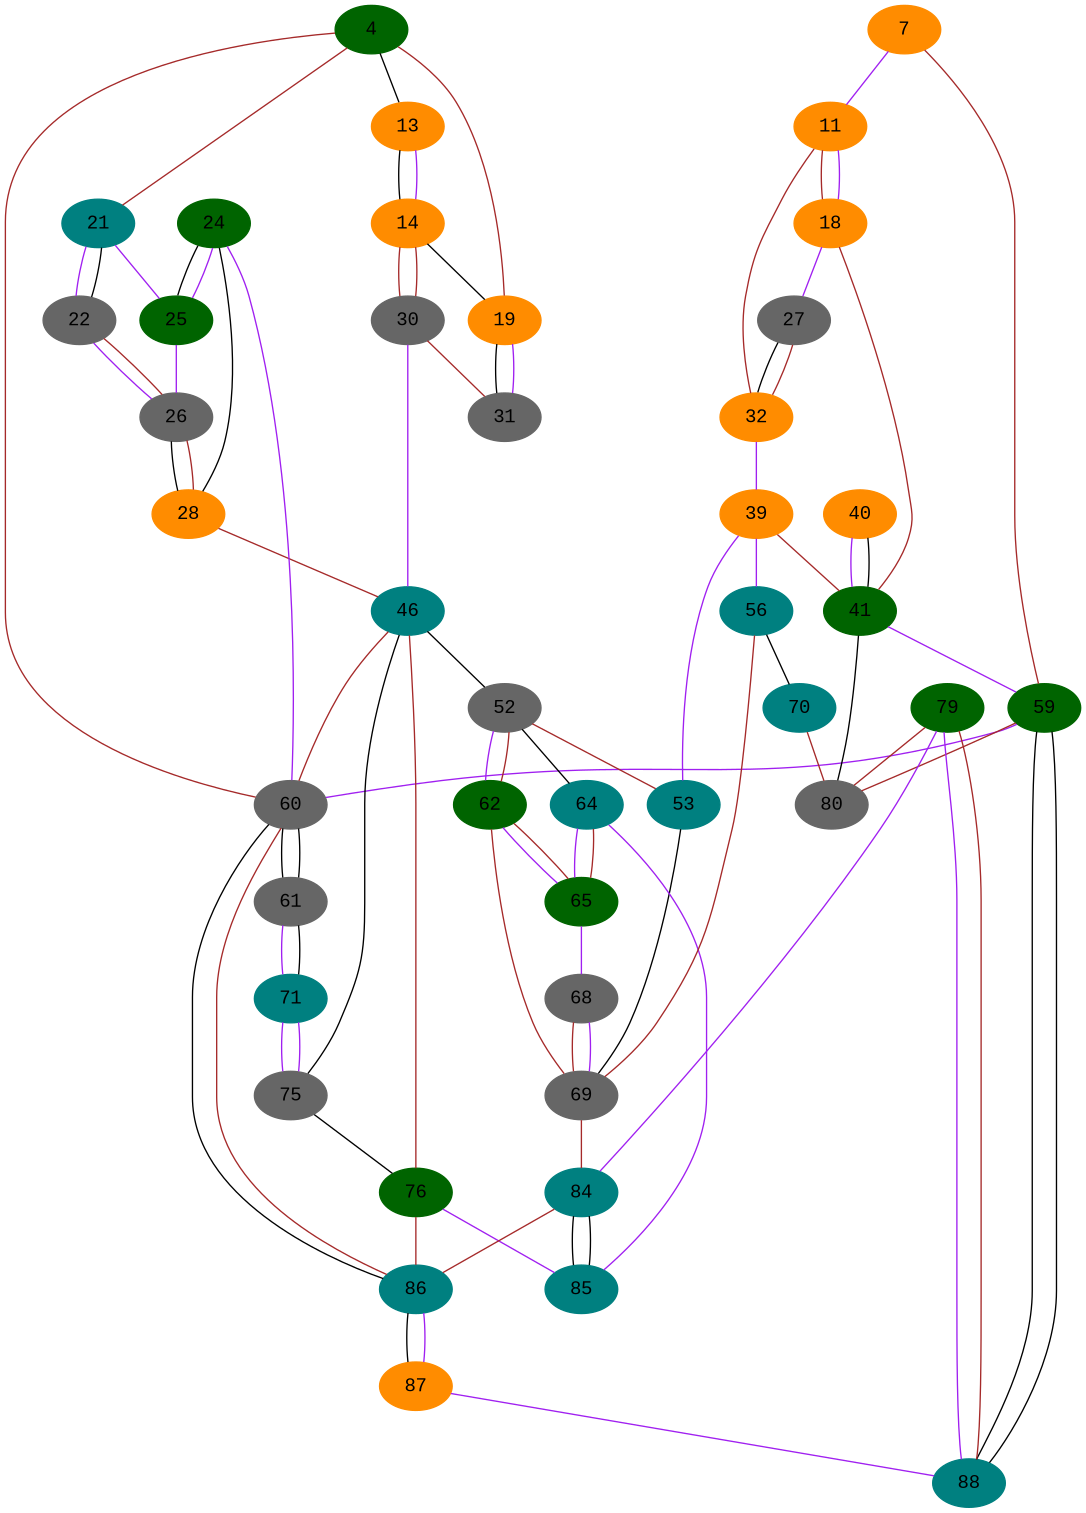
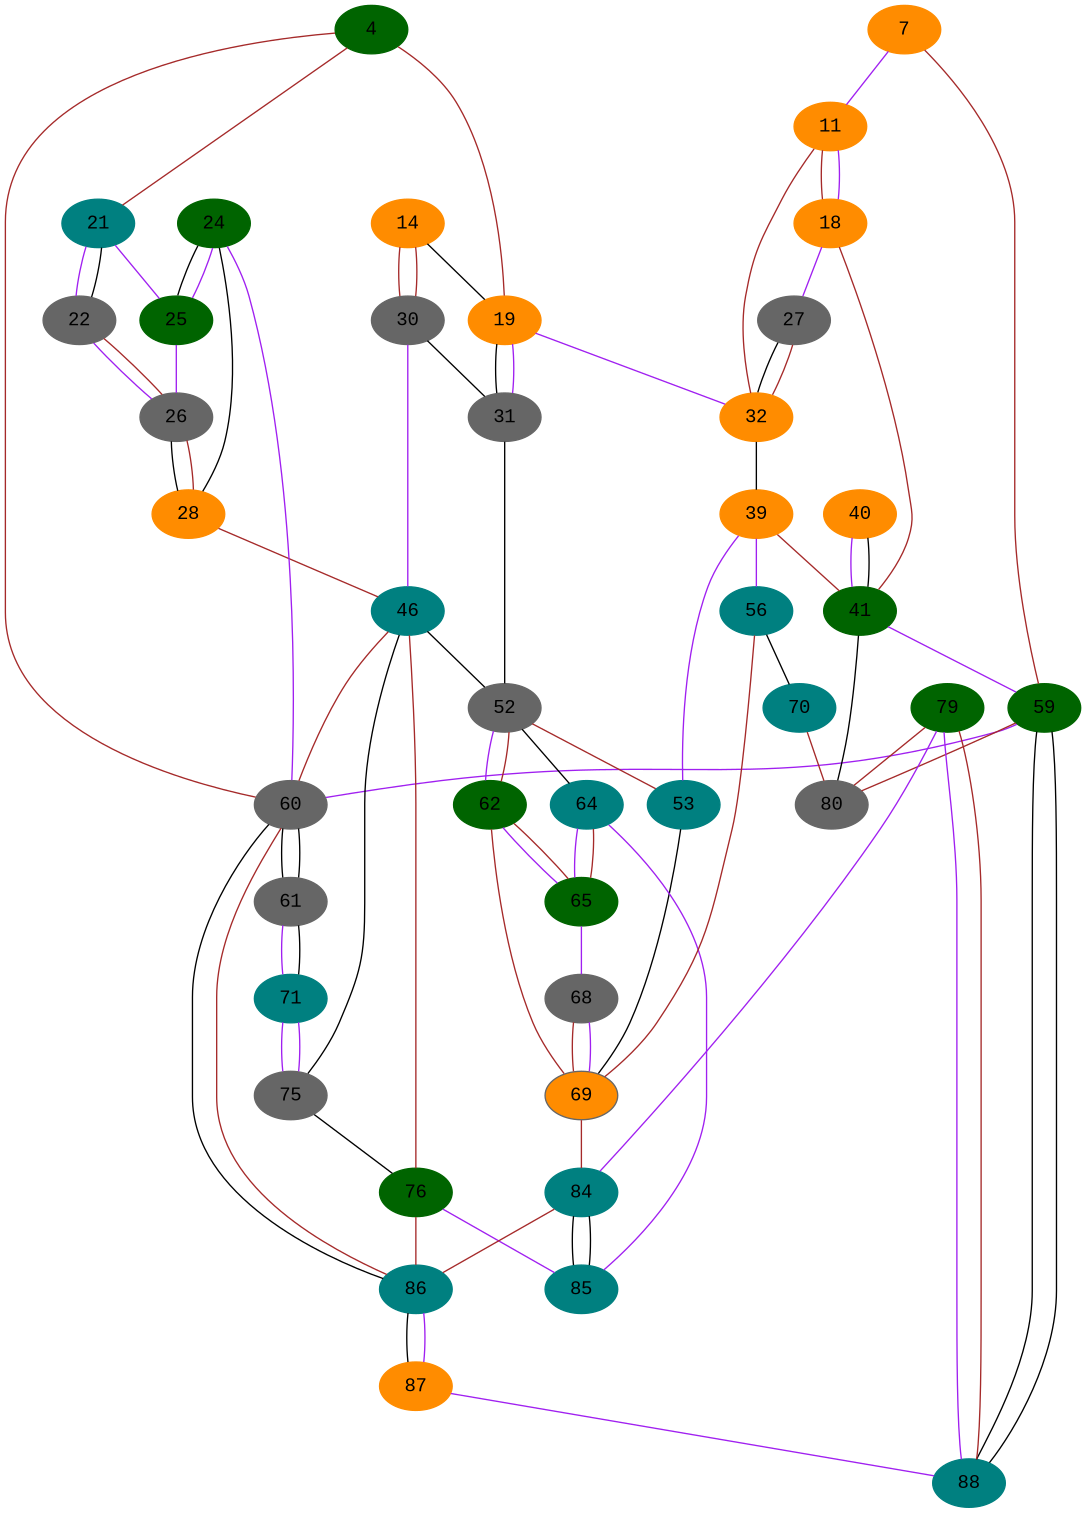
node "13": removed
edge "30" -- "31": color brown -> black
edge "19" -- "32": added
edge "32" -- "39": color purple -> black
edge "31" -- "52": added
node "69": fillcolor gray40 -> darkorange
